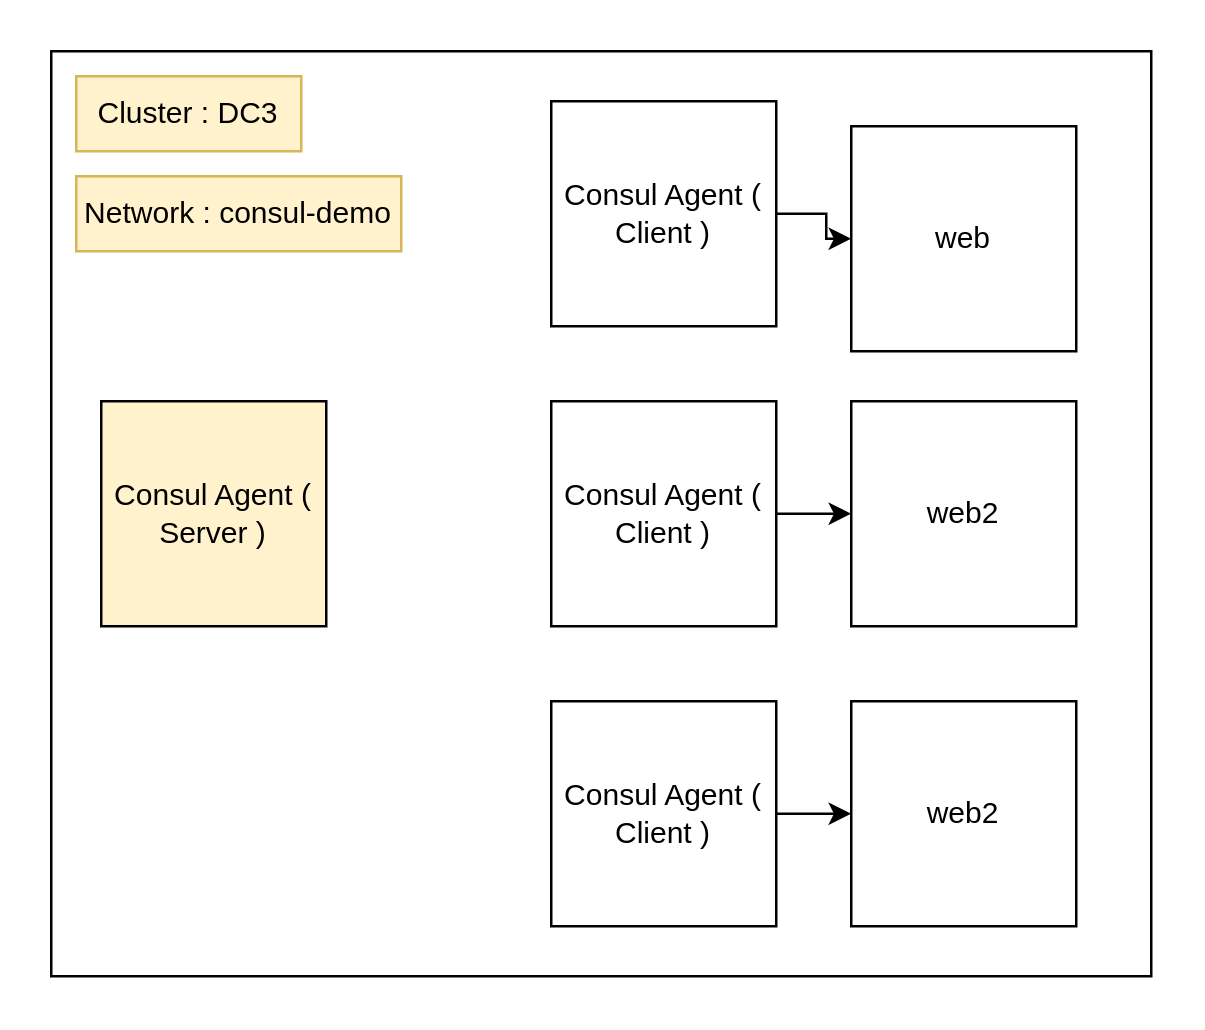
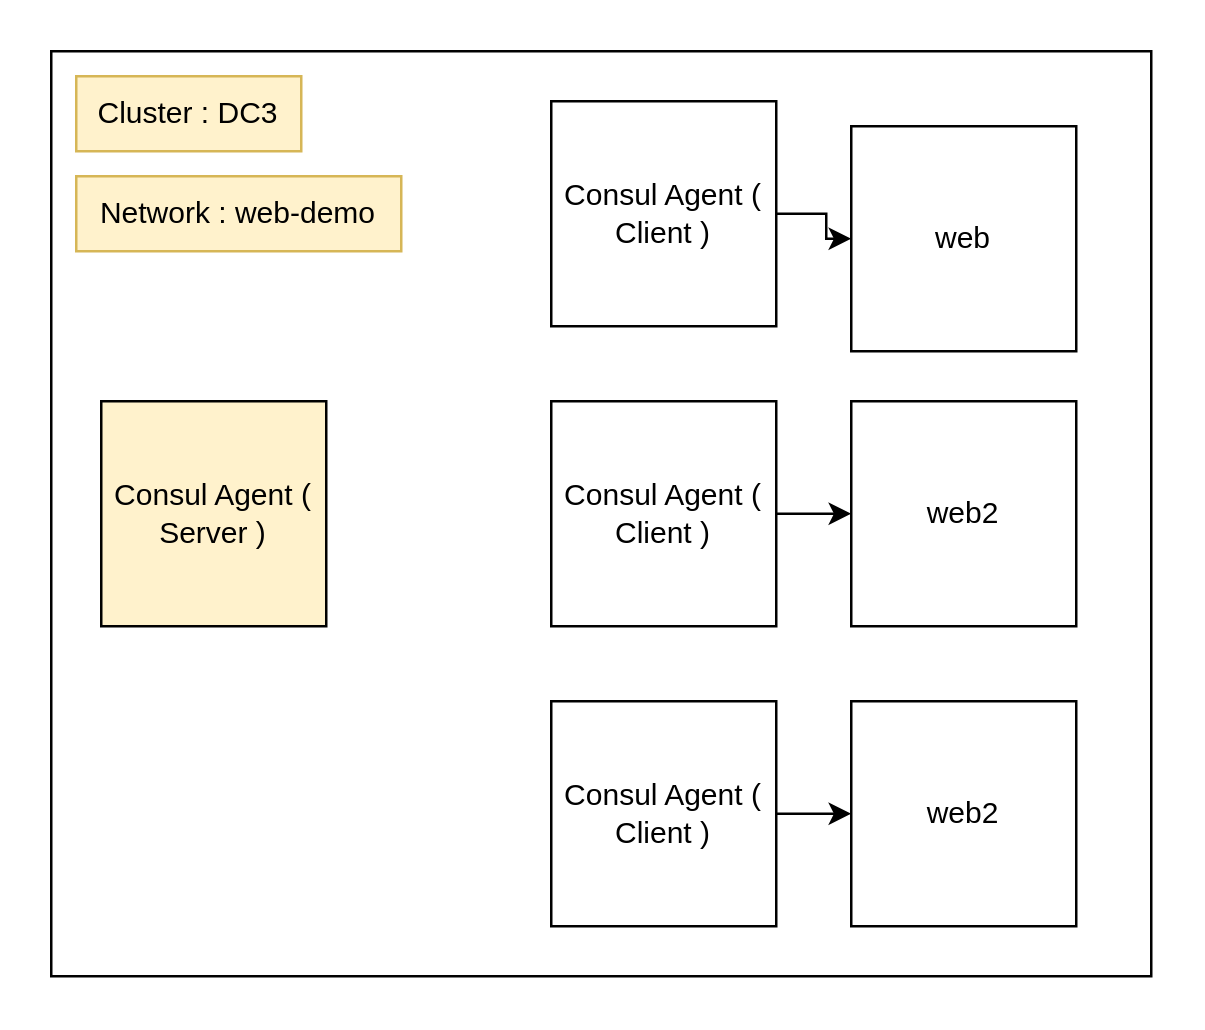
node "Network : consul-demo": label "Network : consul-demo" -> "Network : web-demo"
